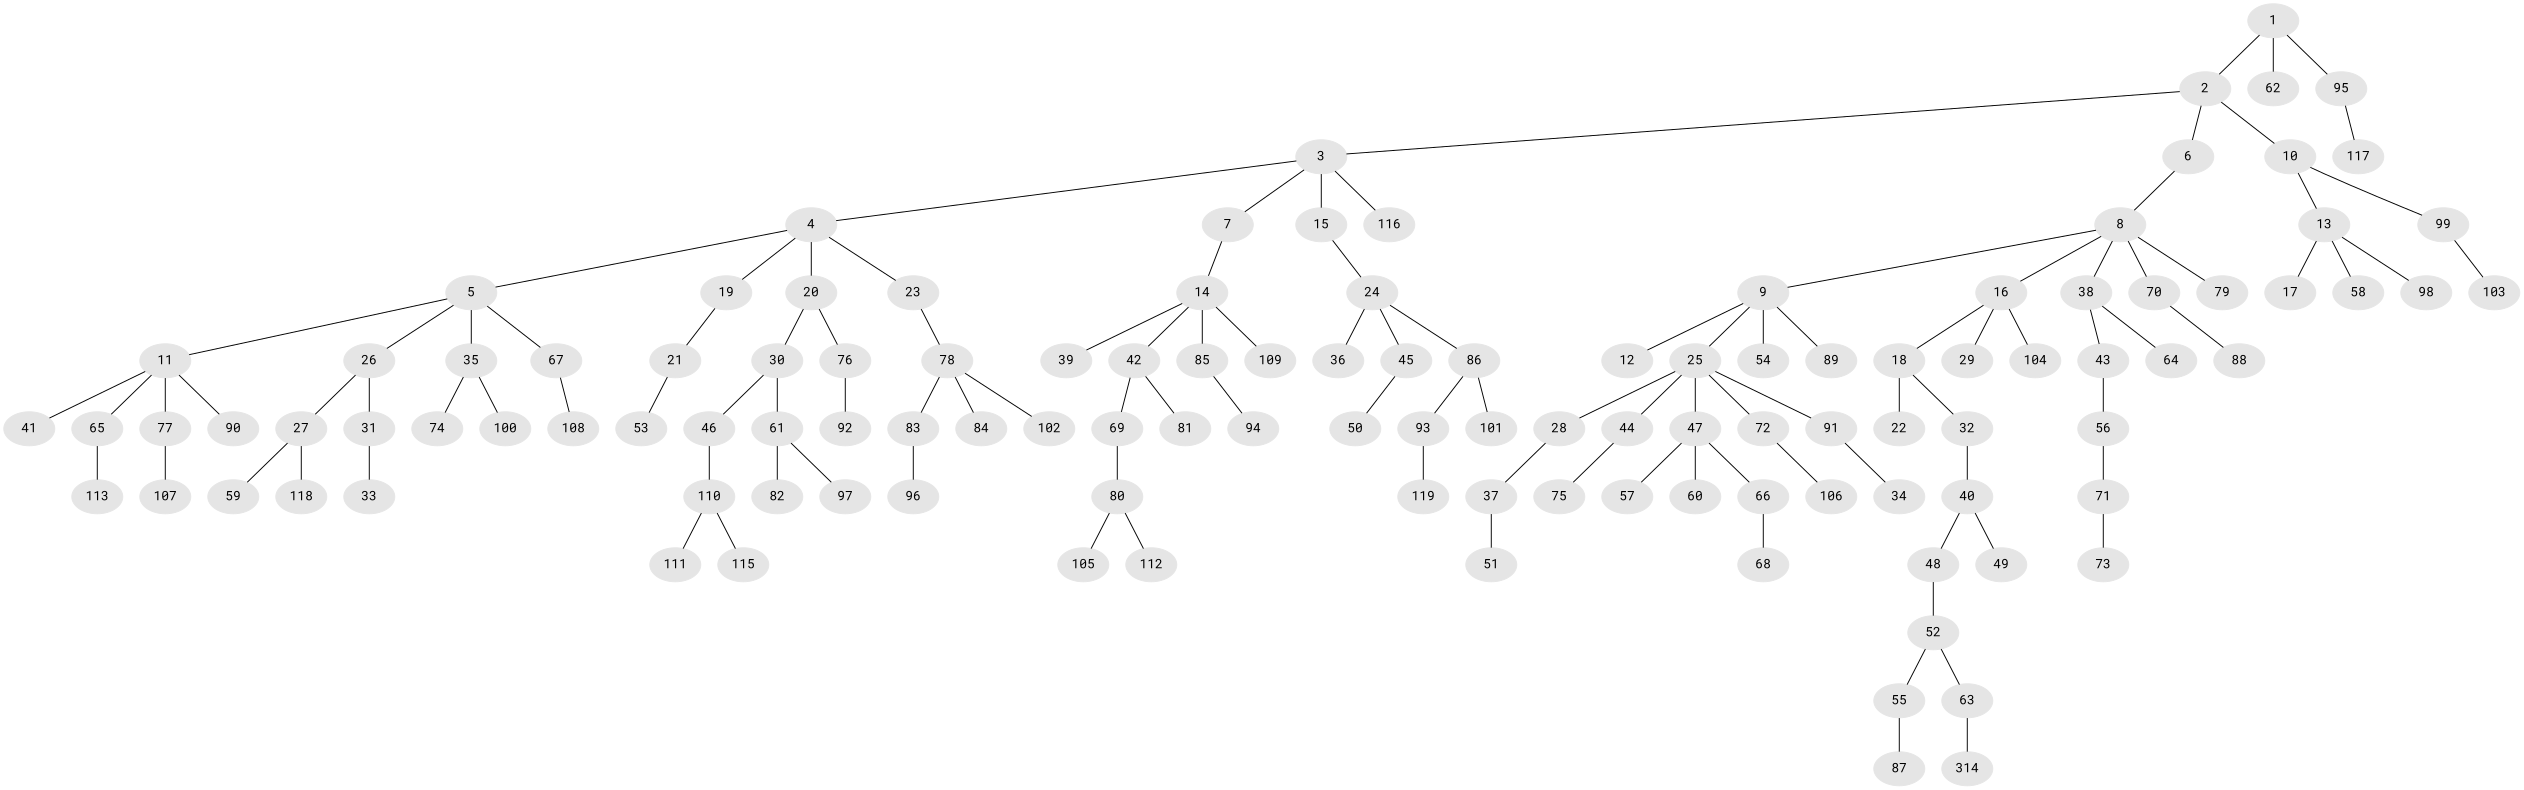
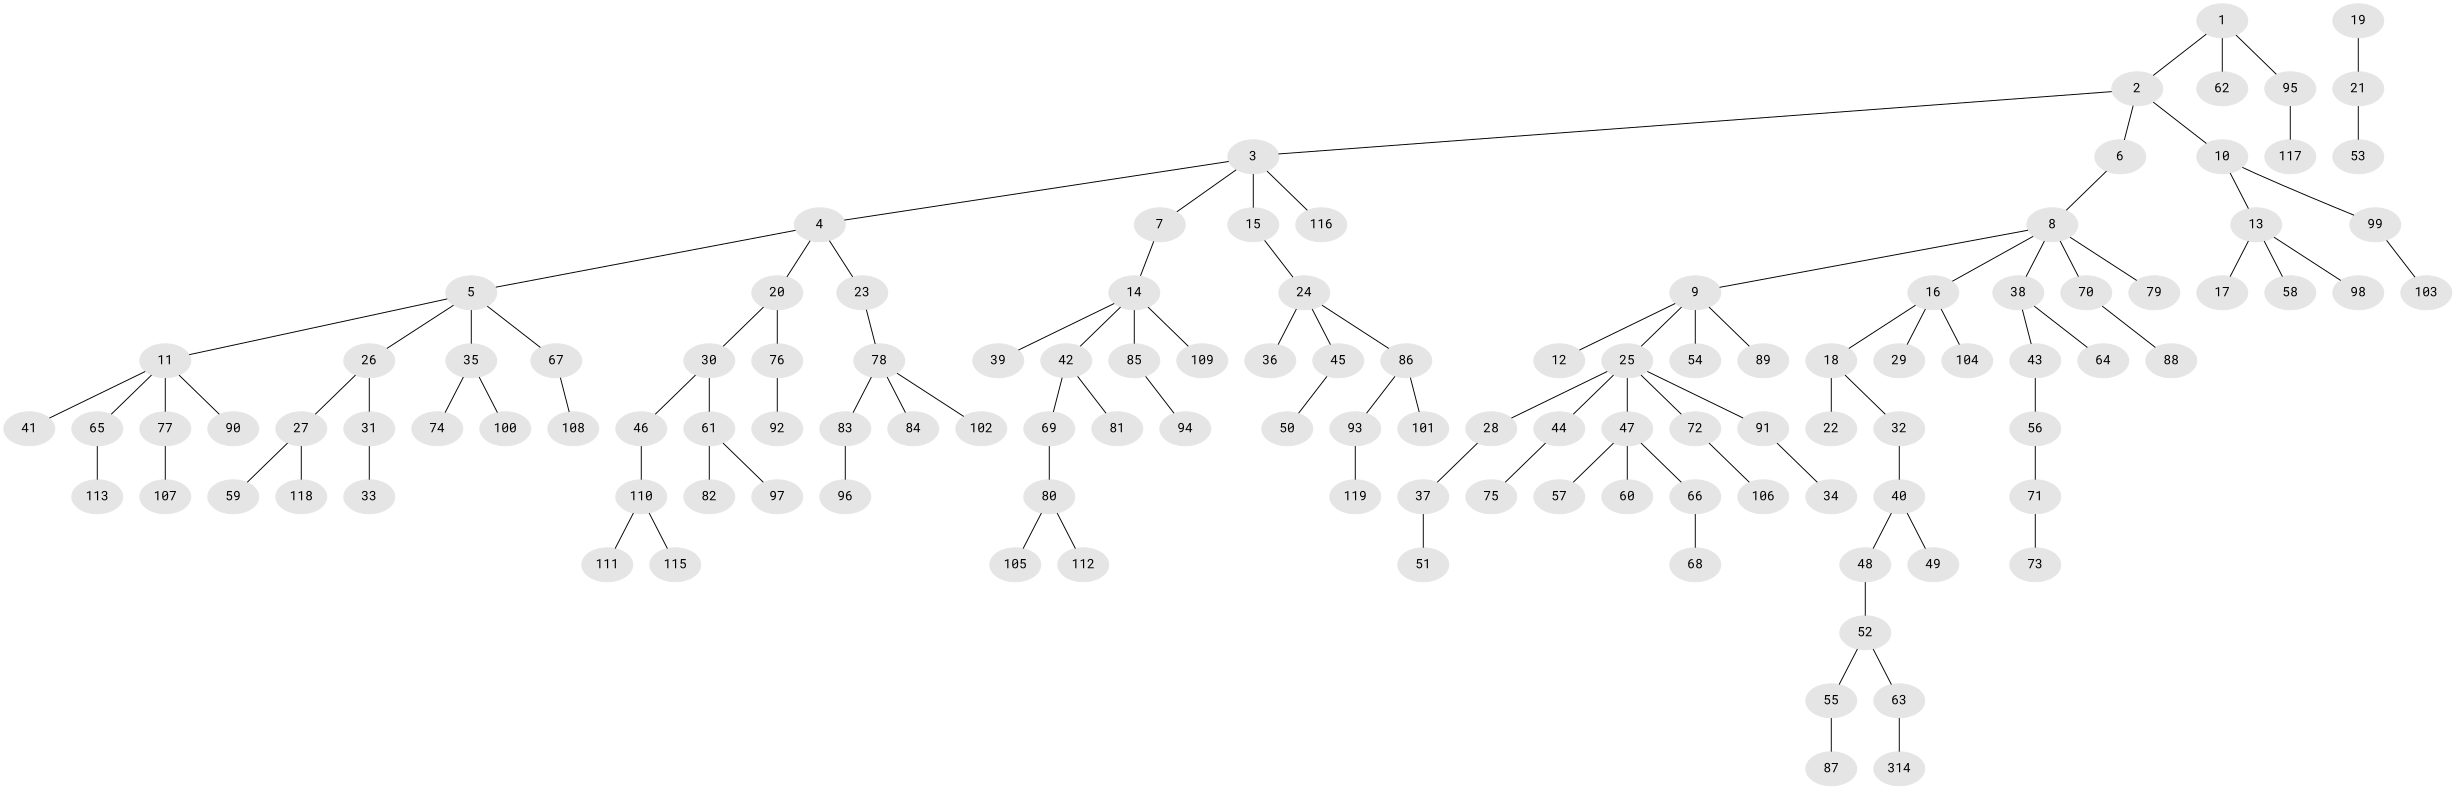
edge "4" -- "19": removed
